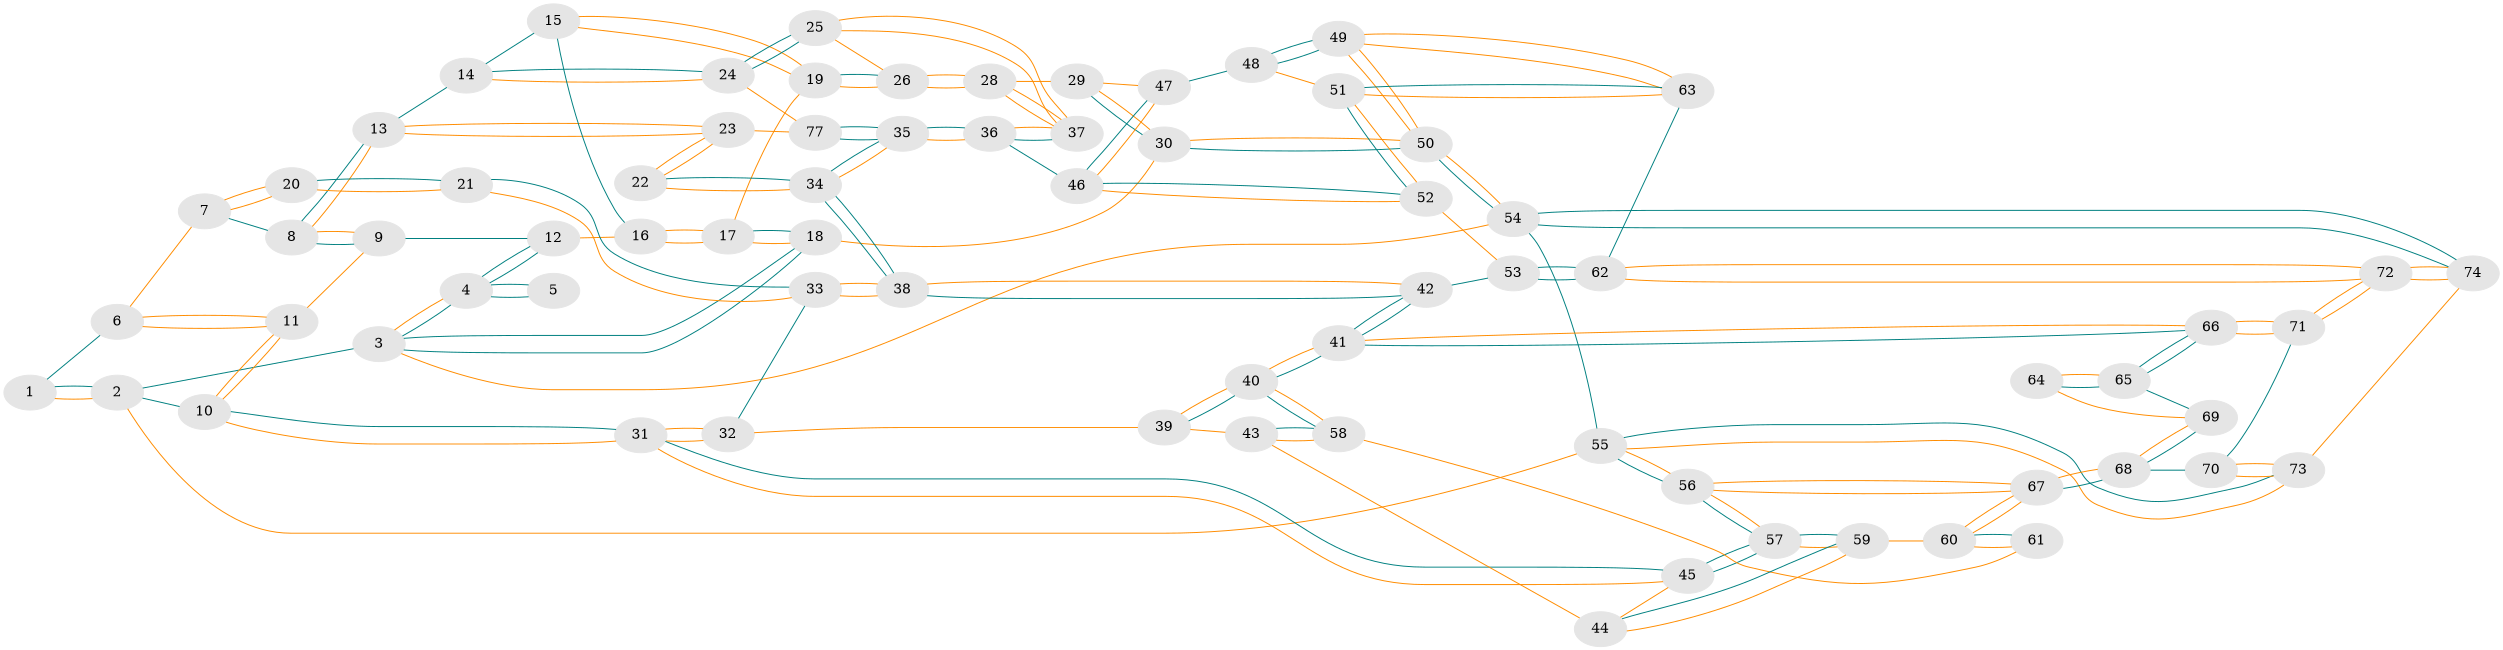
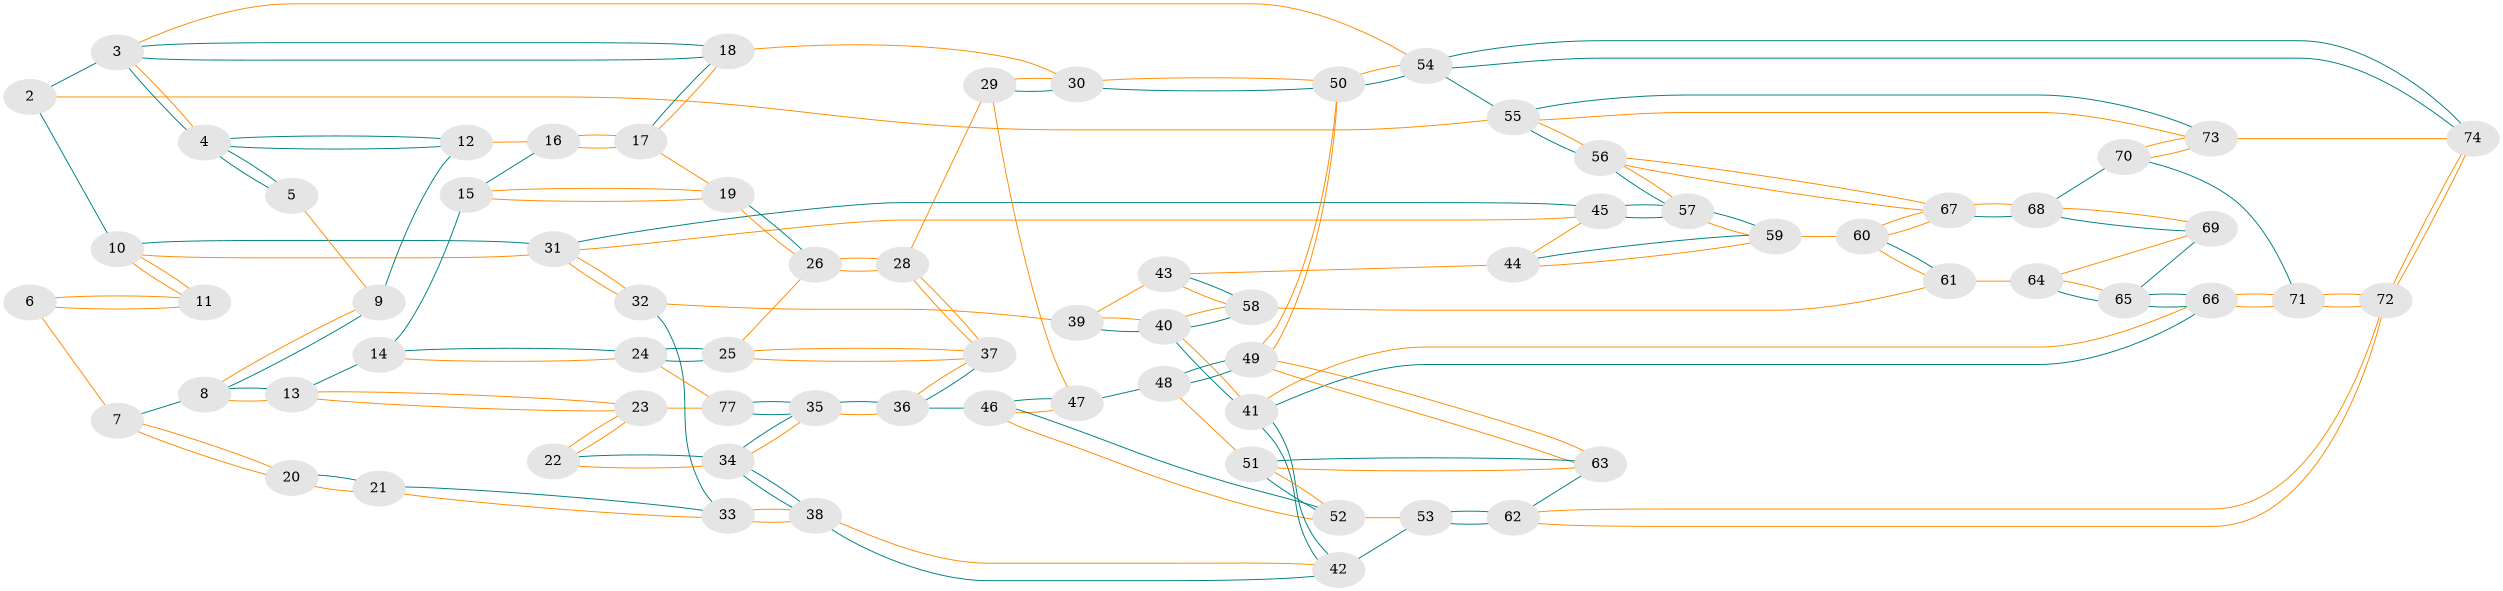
edge "9" -- "11": now "9" -- "5"
edge "61" -- "64": added
node "1": removed
